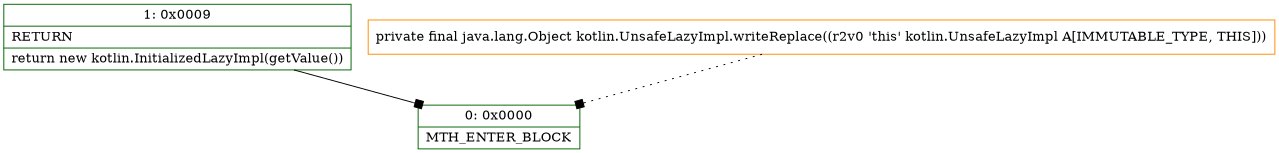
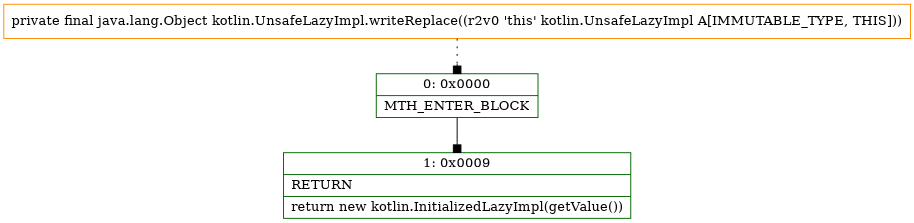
edge "1: 0x0009" -> "0: 0x0000": reversed
